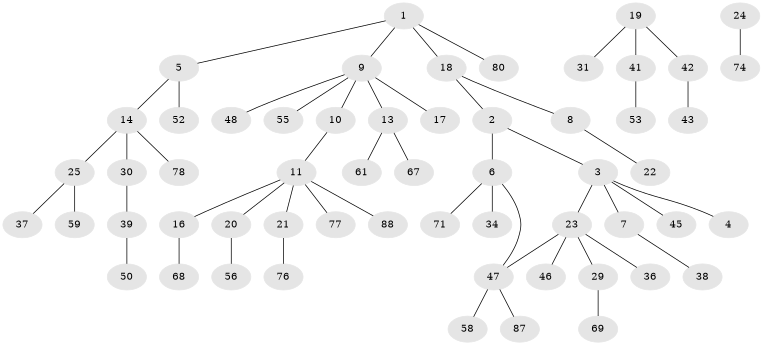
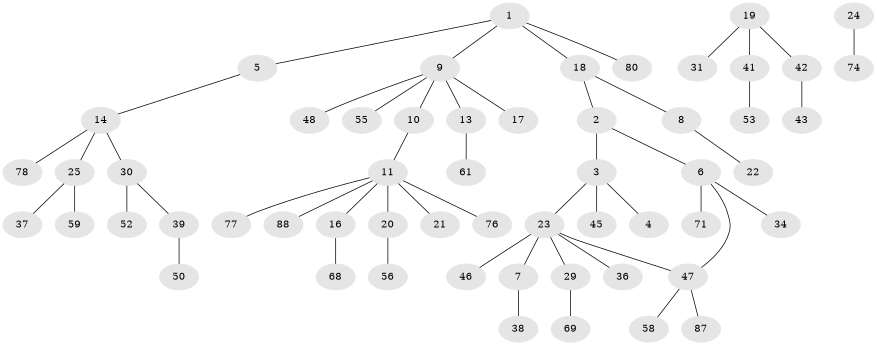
edge "5" -- "52": now "30" -- "52"
node "67": removed
edge "3" -- "7": now "23" -- "7"
edge "21" -- "76": now "11" -- "76"
